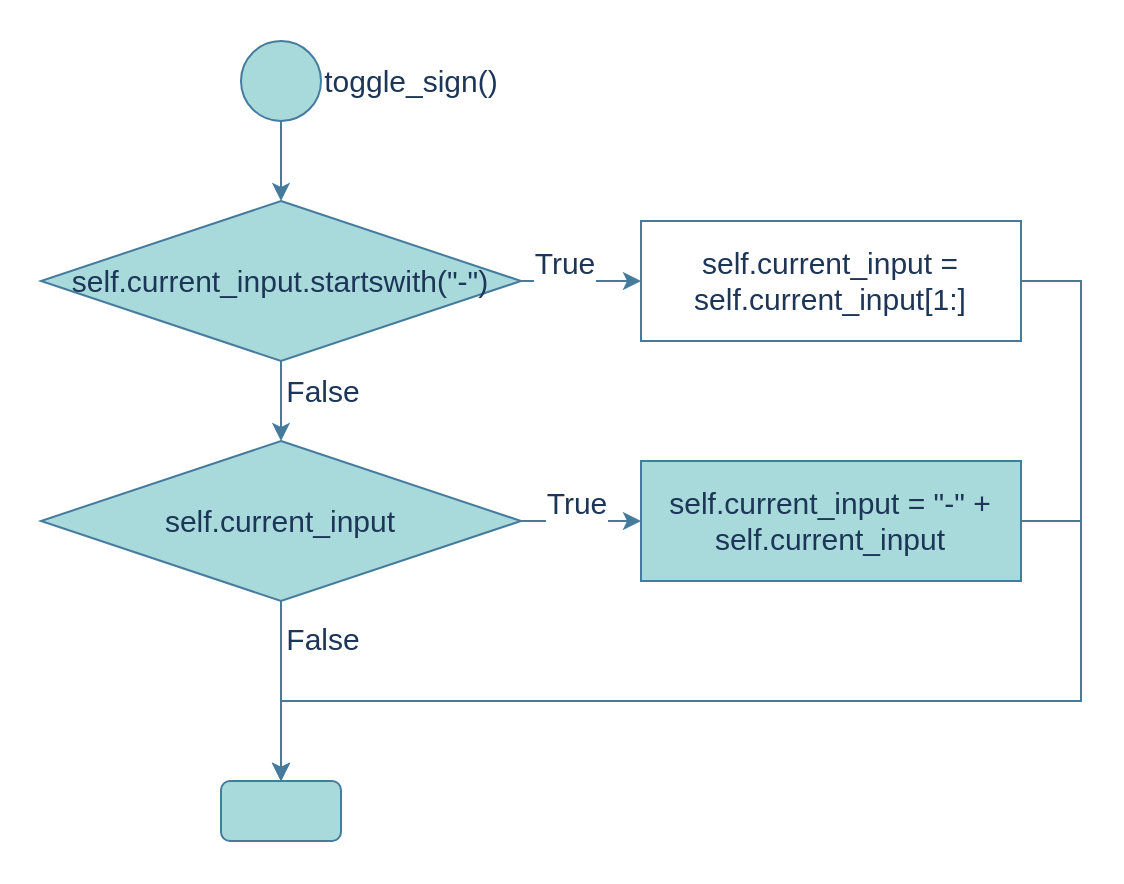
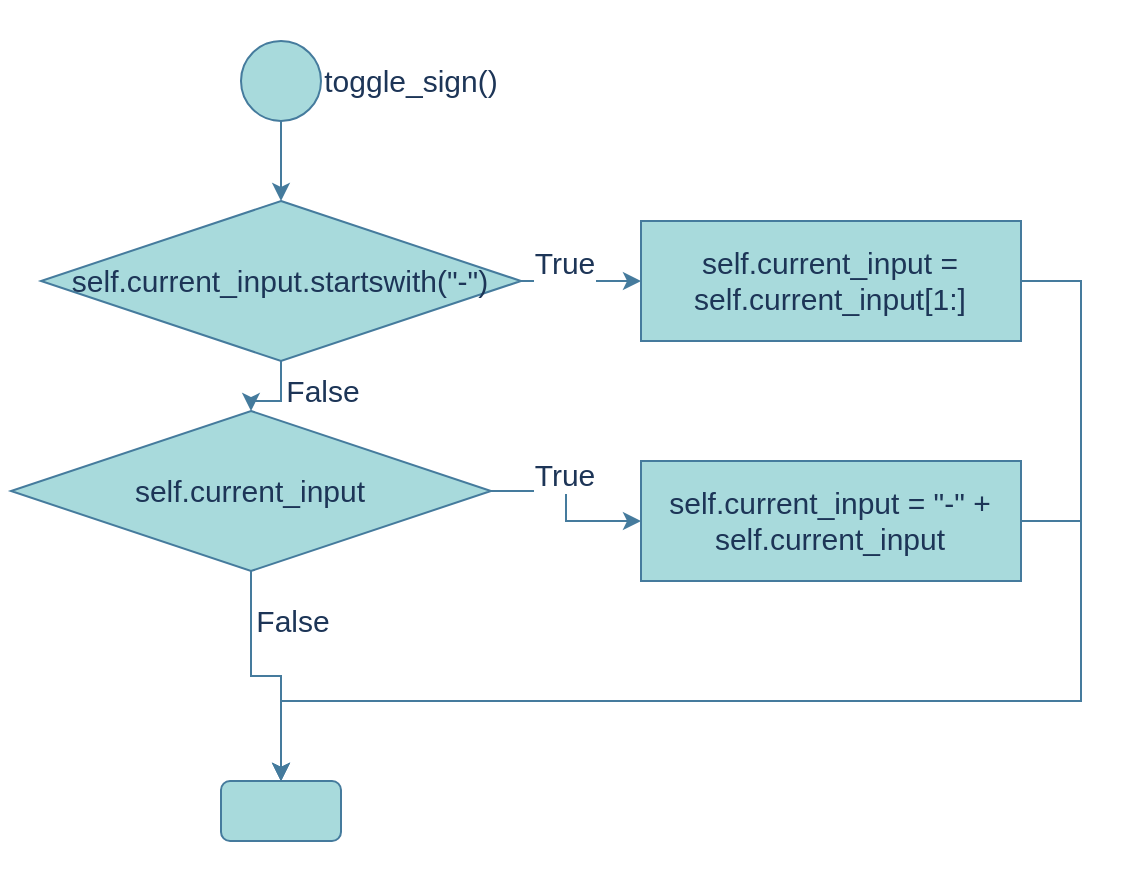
node "self.current_input = self.current_input[1:]": fillcolor #ffffff -> #a8dadc
node "self.current_input": moved (281, 521) -> (251, 491)
